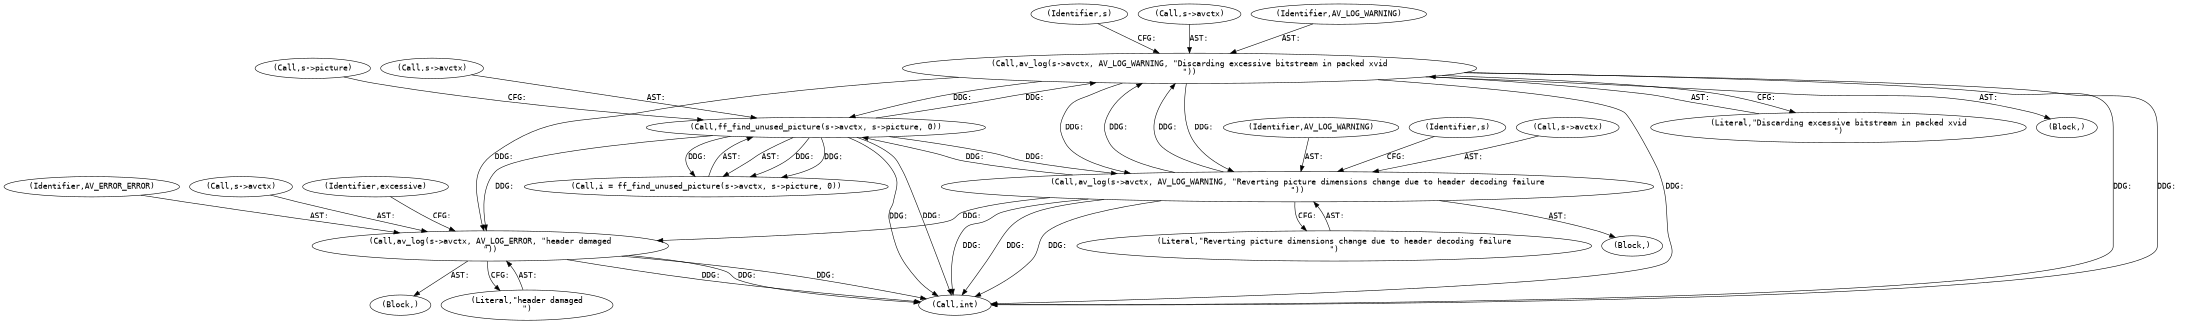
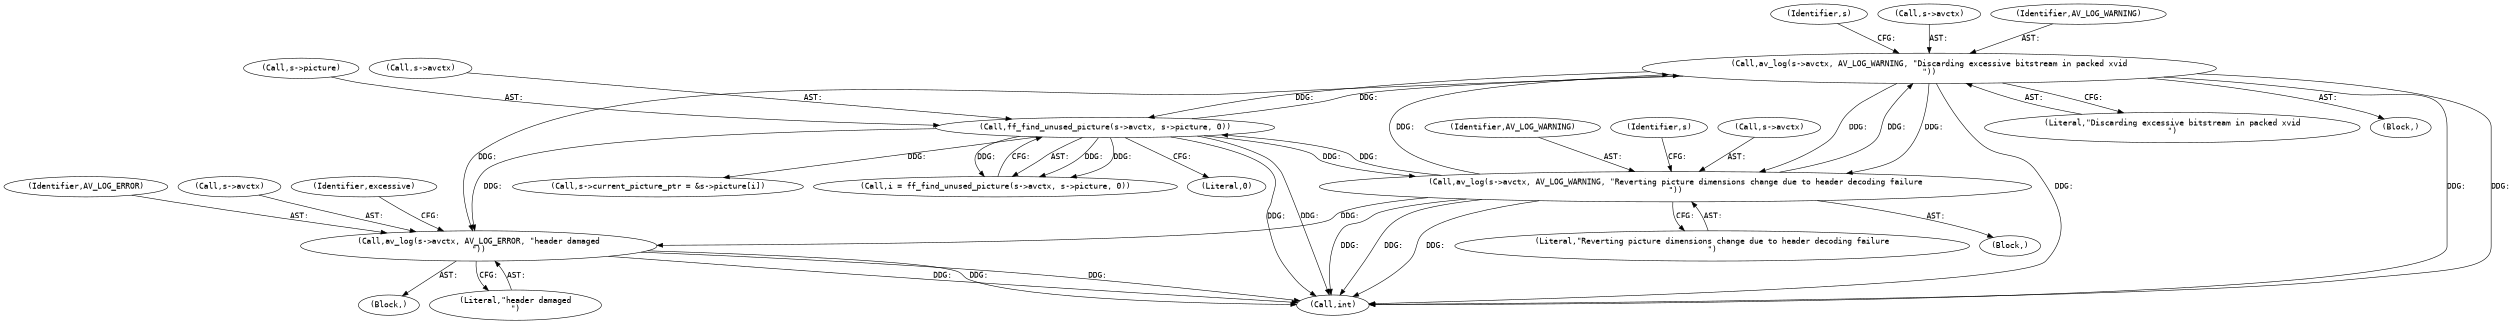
edge "(Call,s->picture)" -> "(Call,ff_find_unused_picture(s->avctx, s->picture, 0))": label "CFG: " -> "AST: "
edge "(Call,i = ff_find_unused_picture(s->avctx, s->picture, 0))" -> "(Call,ff_find_unused_picture(s->avctx, s->picture, 0))": label "AST: " -> "CFG: "
node "(Identifier,AV_ERROR_ERROR)": label "(Identifier,AV_ERROR_ERROR)" -> "(Identifier,AV_LOG_ERROR)"
node "(Call,s->current_picture_ptr = &s->picture[i])": added
node "(Literal,0)": added
